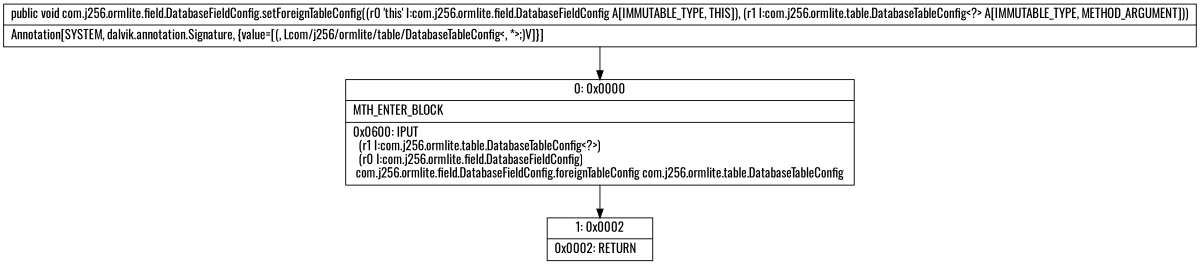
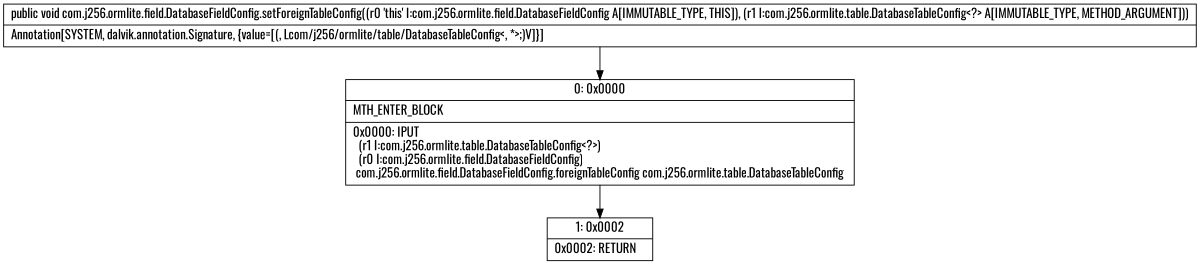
node "0: 0x0000": text "0x0600: IPUT" -> "0x0000: IPUT"
